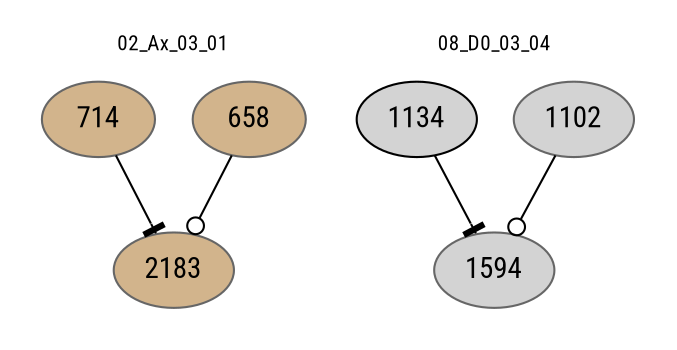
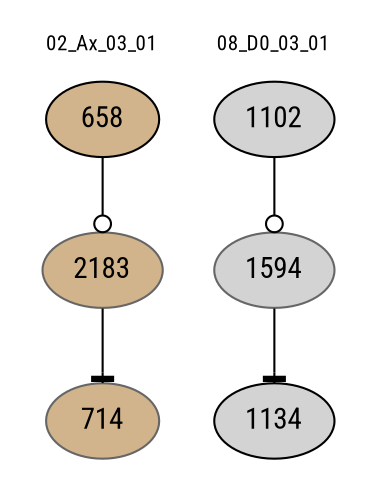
cluster "08_D0_03_04": label "08_D0_03_04" -> "08_D0_03_01"
node "658": color gray40 -> black
node "1102": color gray40 -> black
edge "714" -> "2183": reversed
edge "1134" -> "1594": reversed
